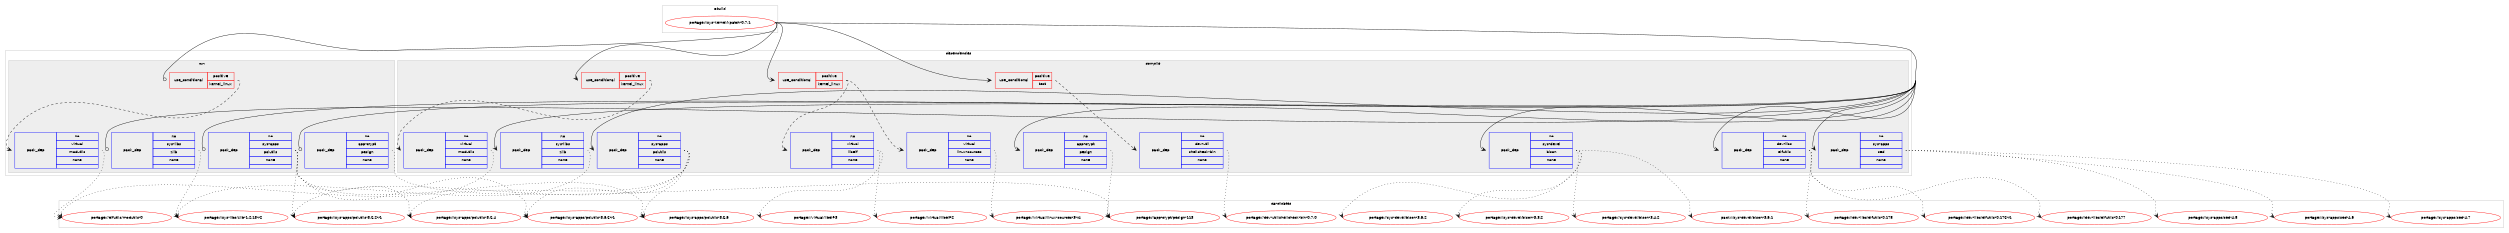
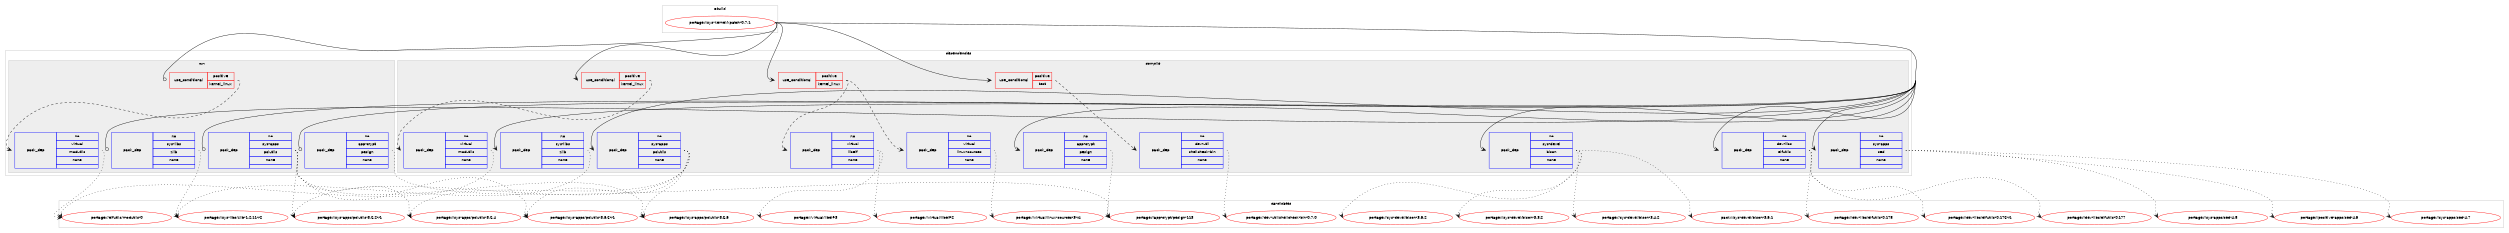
node "portage://sys-libs/zlib-1.2.13-r2": label "portage://sys-libs/zlib-1.2.13-r2" -> "portage://sys-libs/zlib-1.2.11-r2"
node "portage://sys-apps/sed-4.5": label "portage://sys-apps/sed-4.5" -> "portage://positive-apps/sed-4.5"
